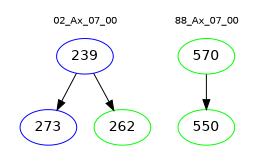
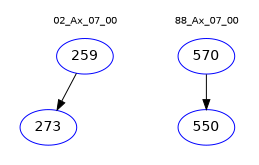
node "239": label "239" -> "259"
node "570": color green -> blue
node "262": removed
node "550": color green -> blue
